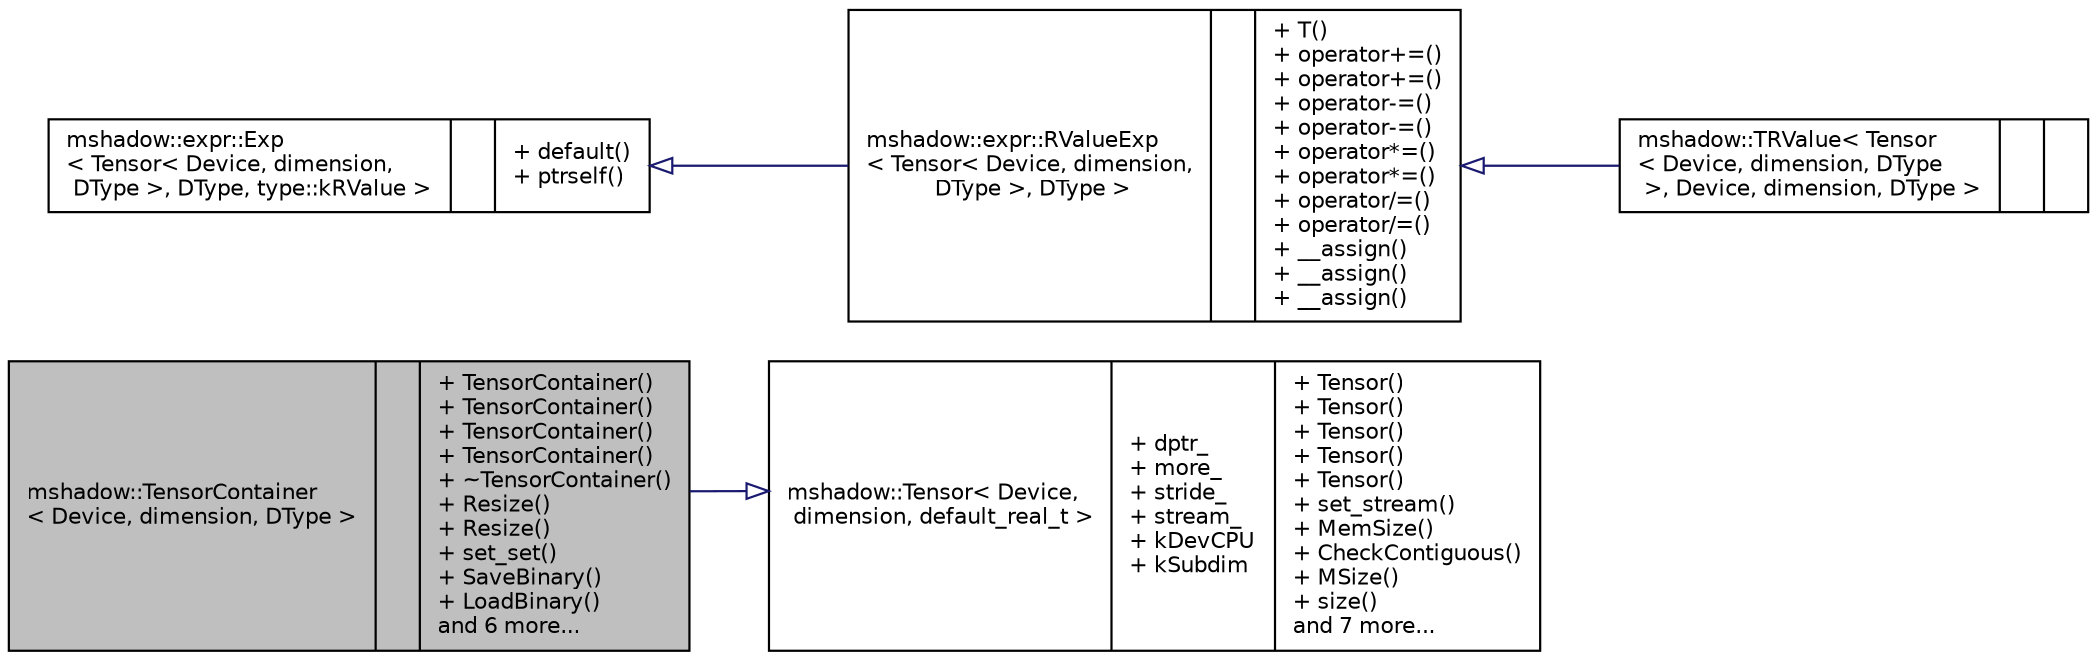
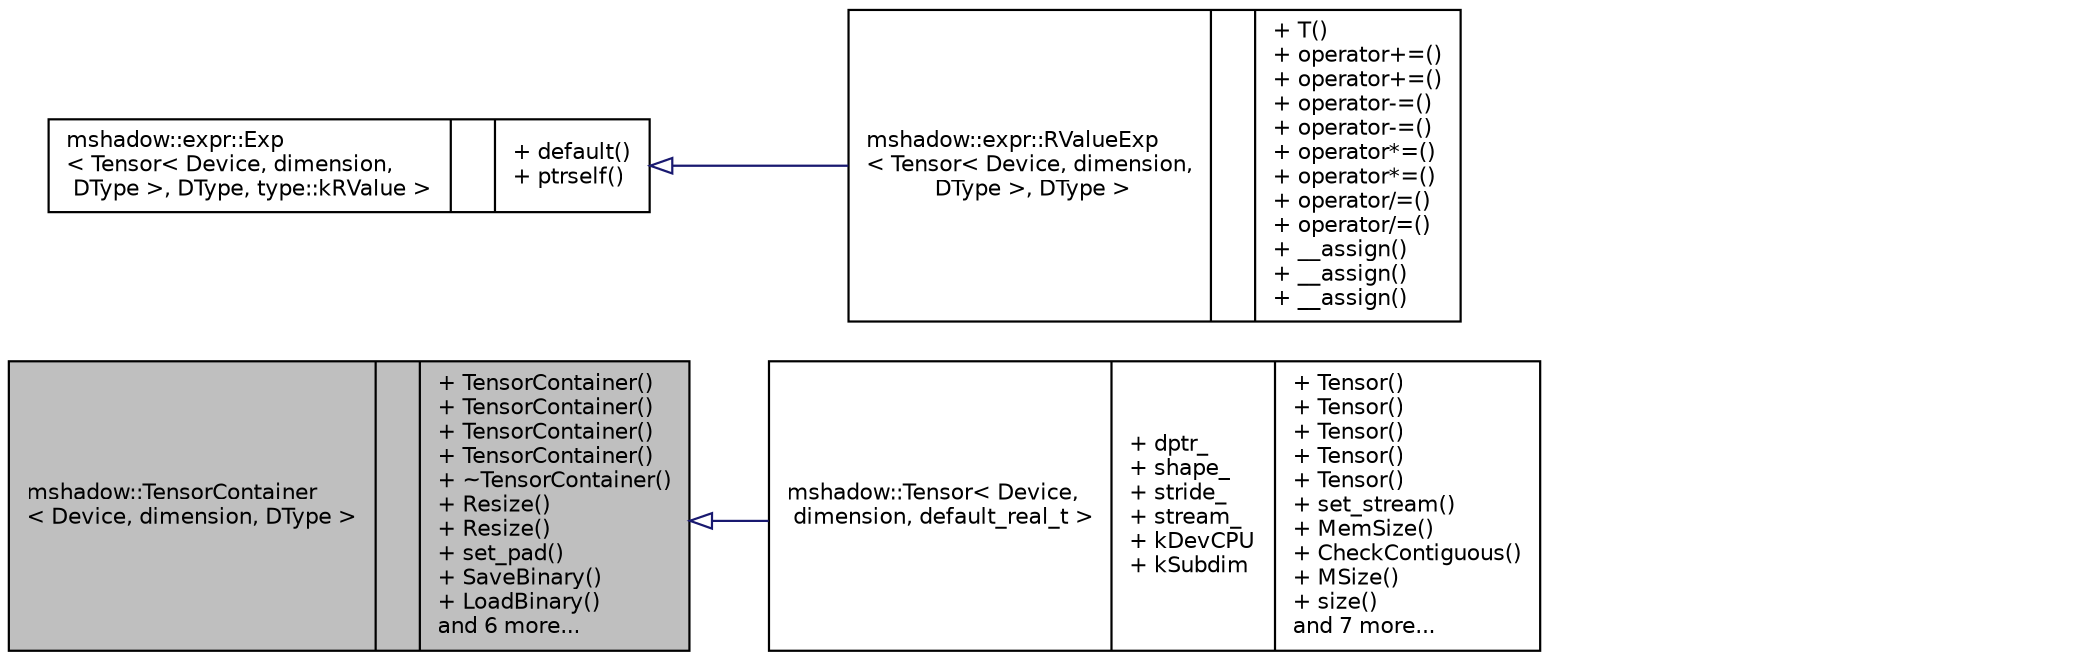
node "mshadow::TRValue< Tensor": removed
node "mshadow::Tensor< Device,": text "+ more_" -> "+ shape_"
edge "mshadow::TensorContainer" -> "mshadow::Tensor< Device,": reversed
node "mshadow::TensorContainer": text "+ set_set()" -> "+ set_pad()"
